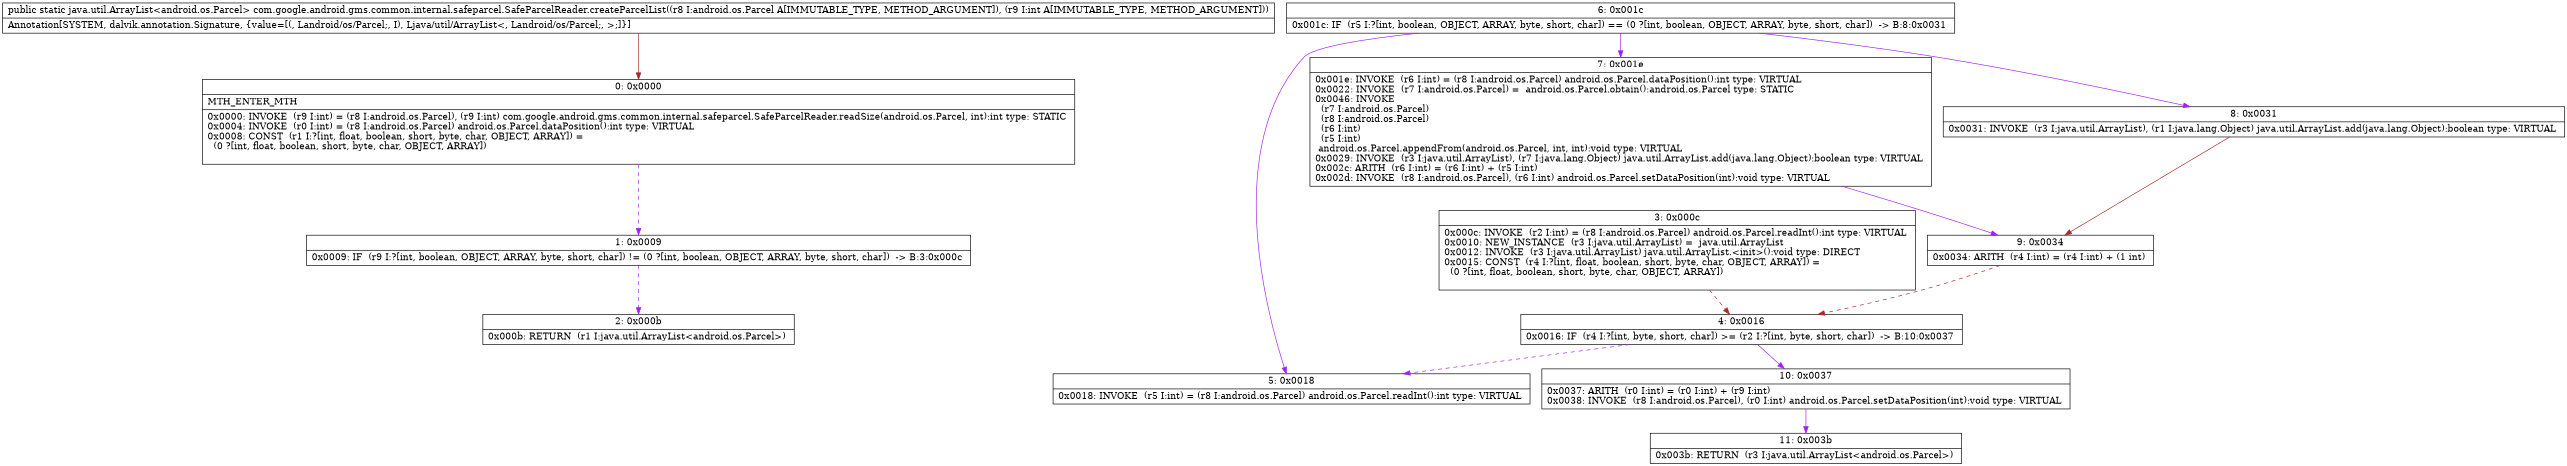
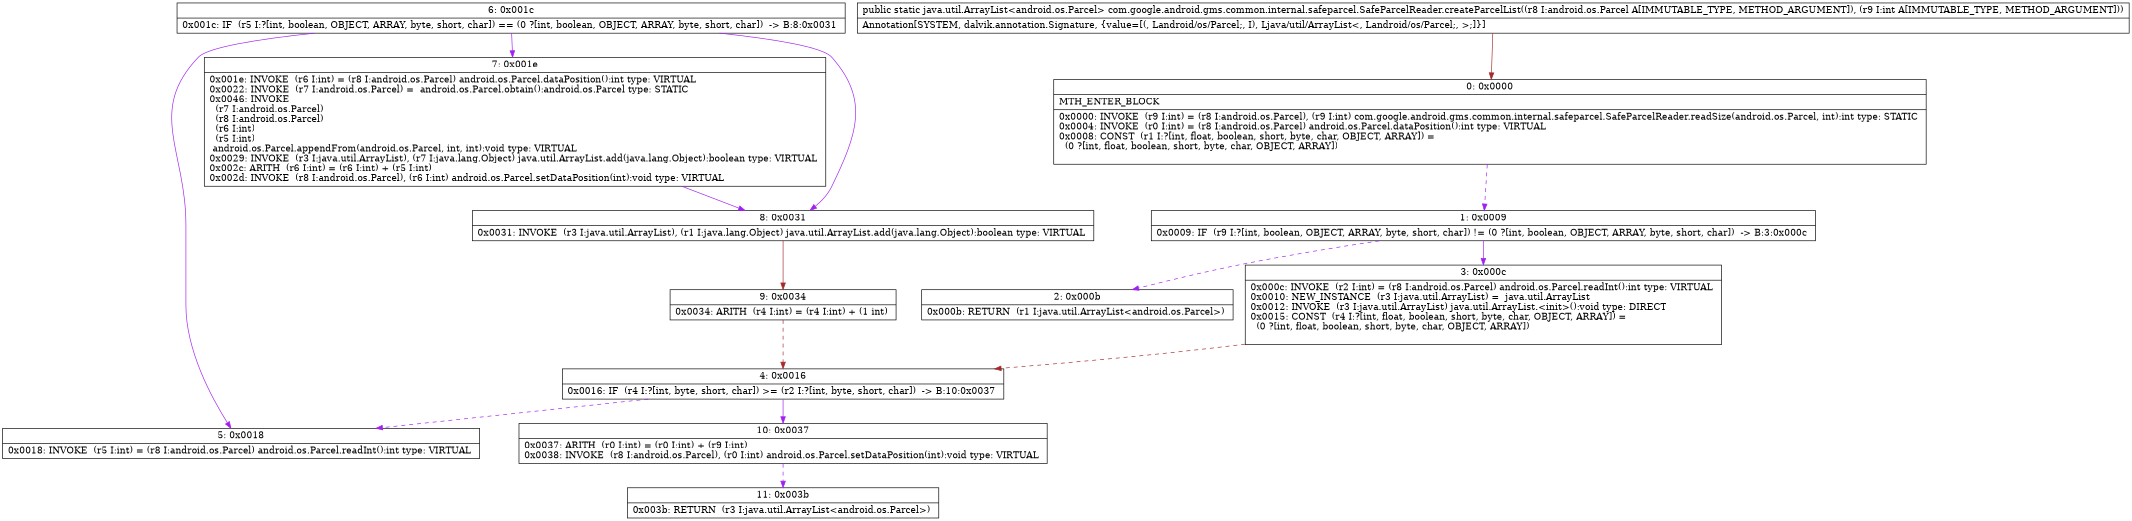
node "0: 0x0000": text "MTH_ENTER_MTH" -> "MTH_ENTER_BLOCK"
edge "7: 0x001e" -> "9: 0x0034": now "7: 0x001e" -> "8: 0x0031"
edge "1: 0x0009" -> "3: 0x000c": added
edge "10: 0x0037" -> "11: 0x003b": style solid -> dashed
